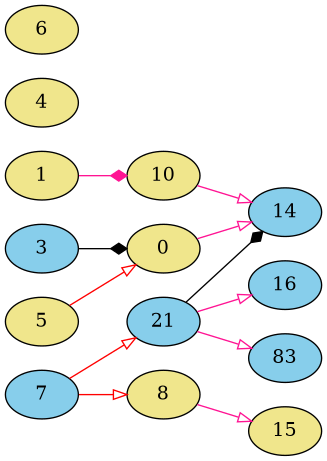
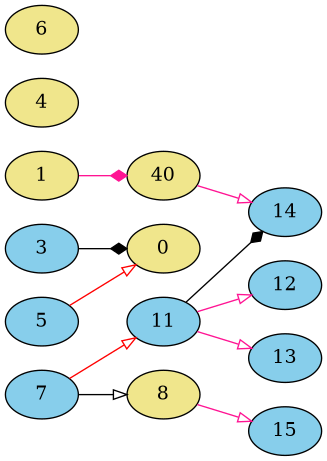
node "10": label "10" -> "40"
edge "0" -> "14": removed
node "16": label "16" -> "12"
node "5": fillcolor khaki -> skyblue
node "21": label "21" -> "11"
node "83": label "83" -> "13"
edge "7" -> "8": color red -> black
node "15": fillcolor khaki -> skyblue
